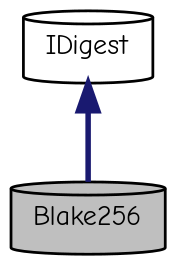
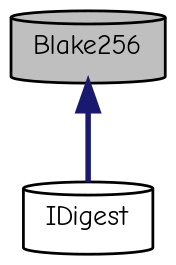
edge "Blake256" -> "IDigest": reversed
